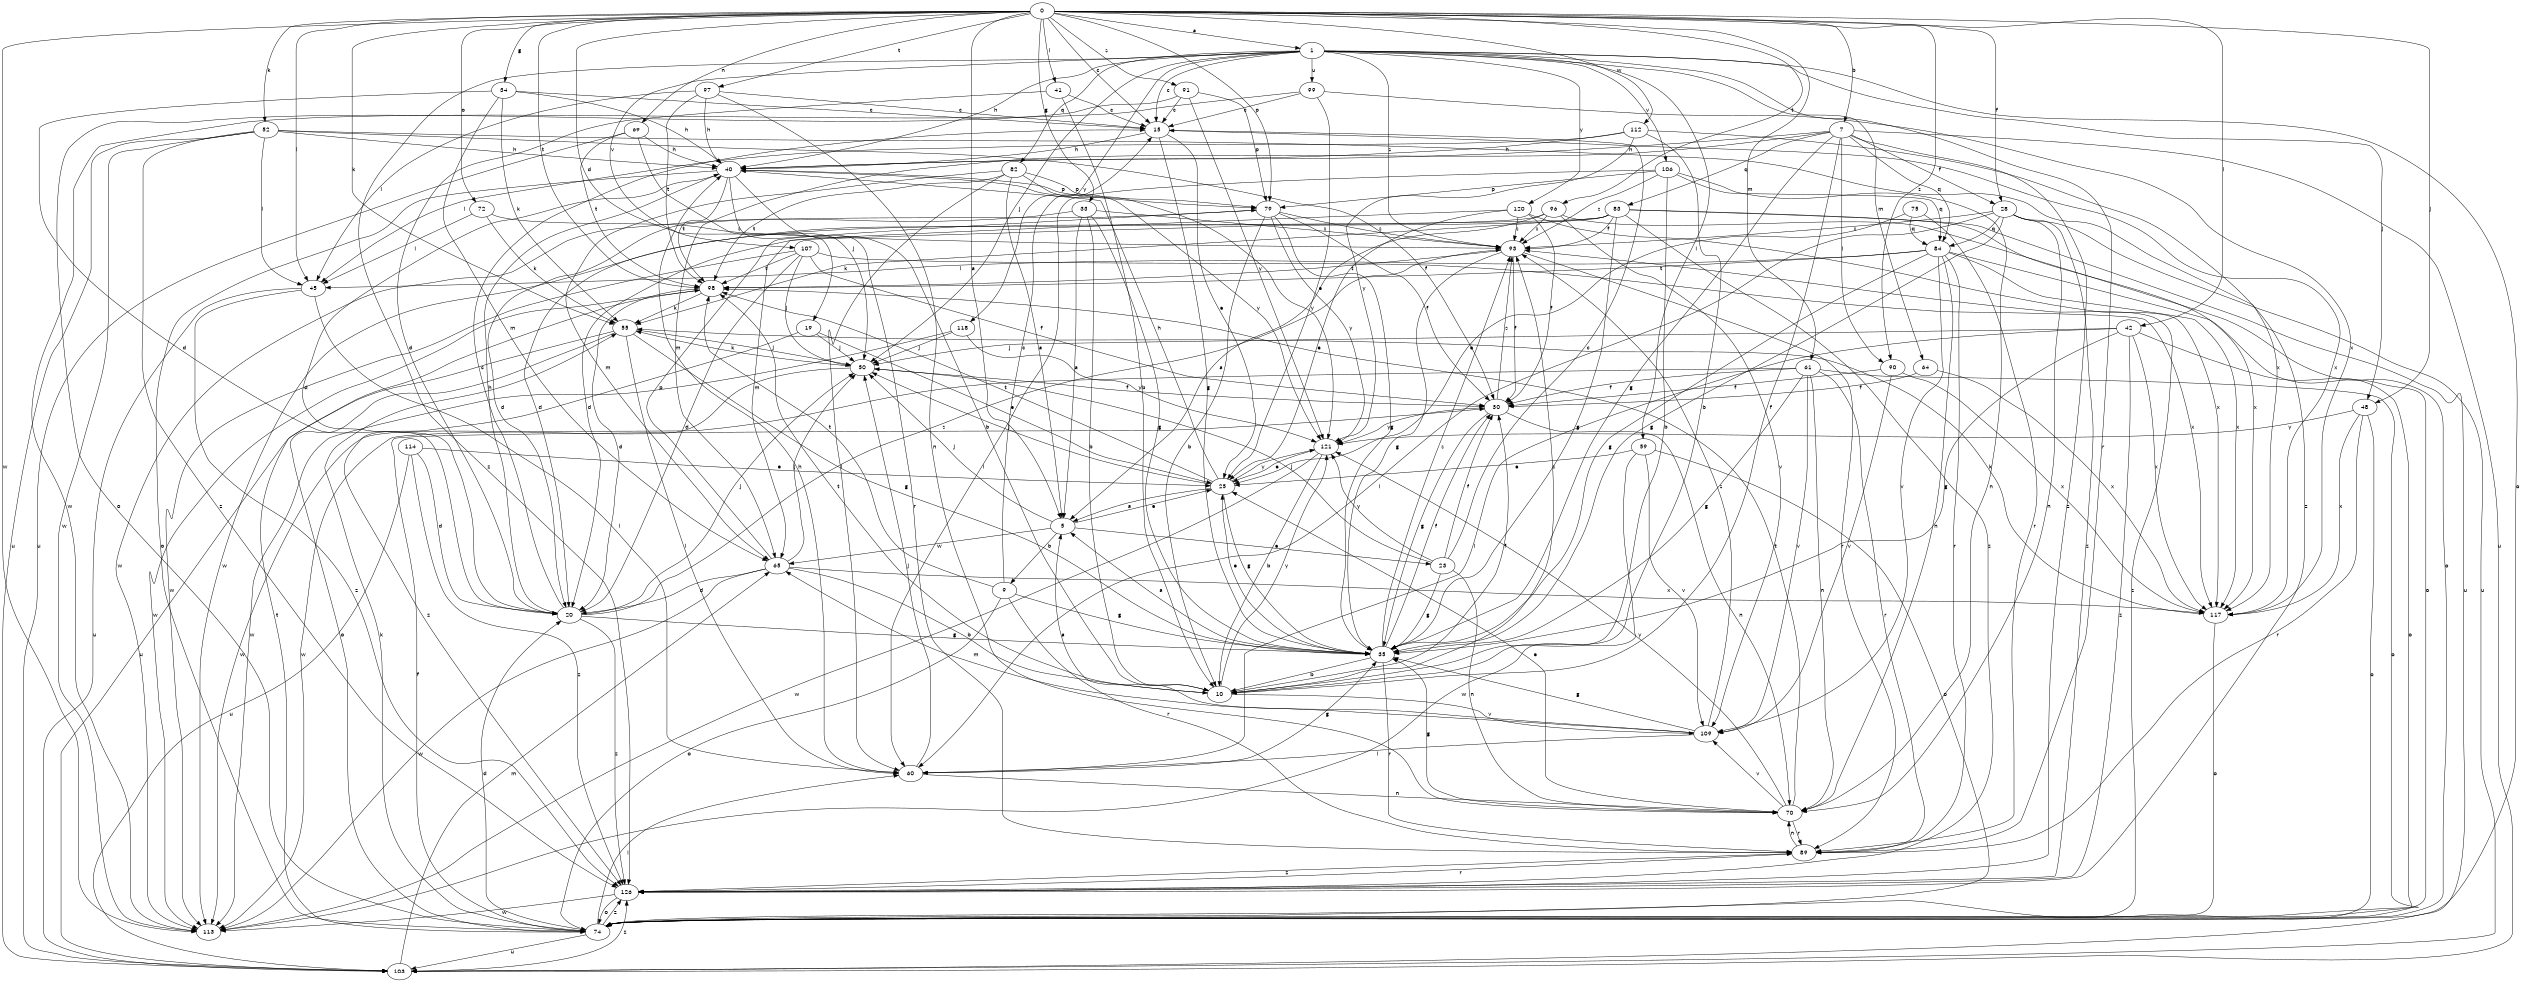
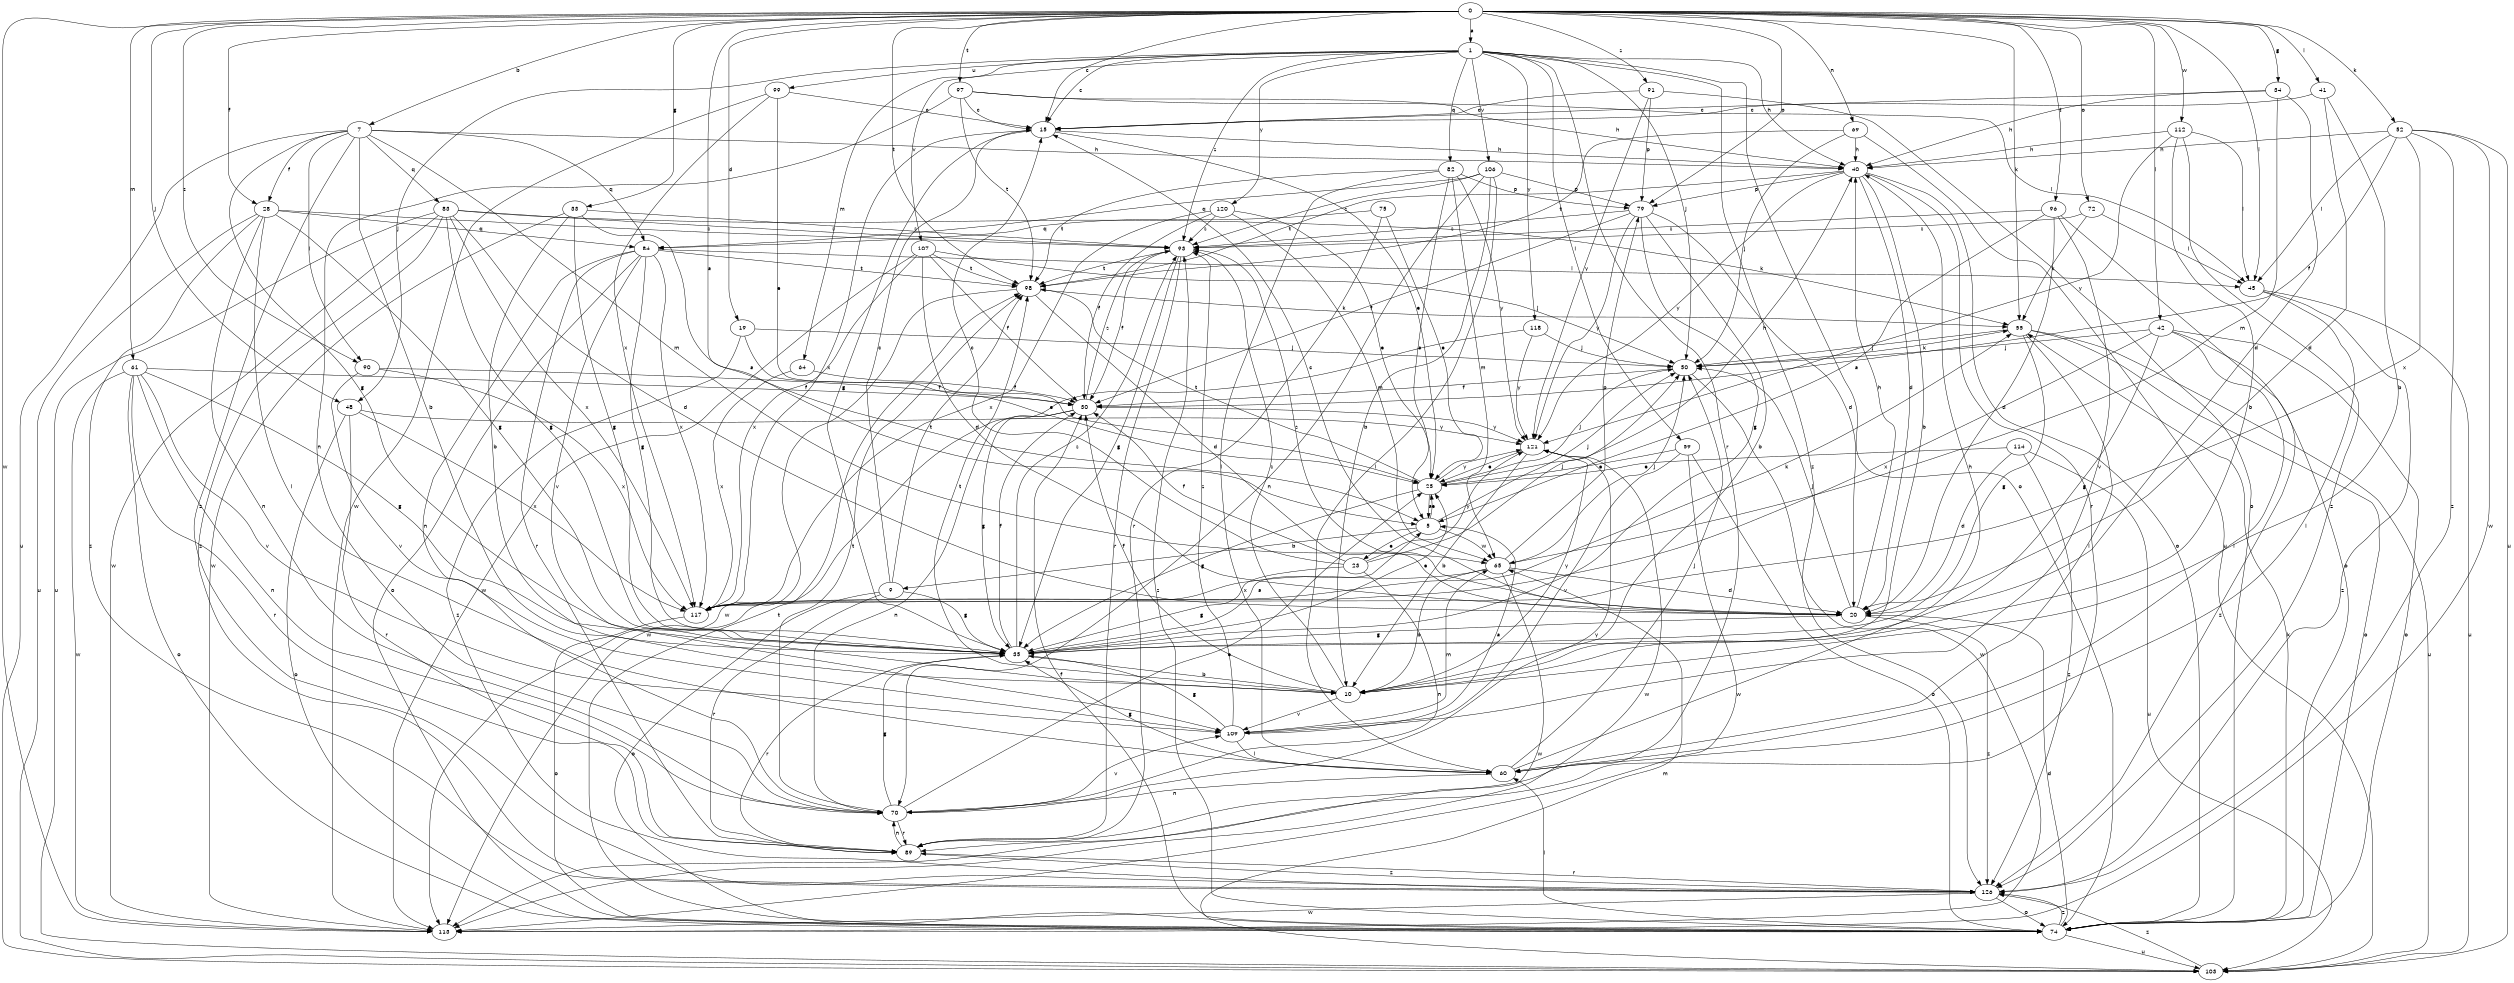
edge "34" -> "55": removed, label "k"
edge "83" -> "93": label "f" -> "s"
edge "7" -> "10": label "f" -> "b"
